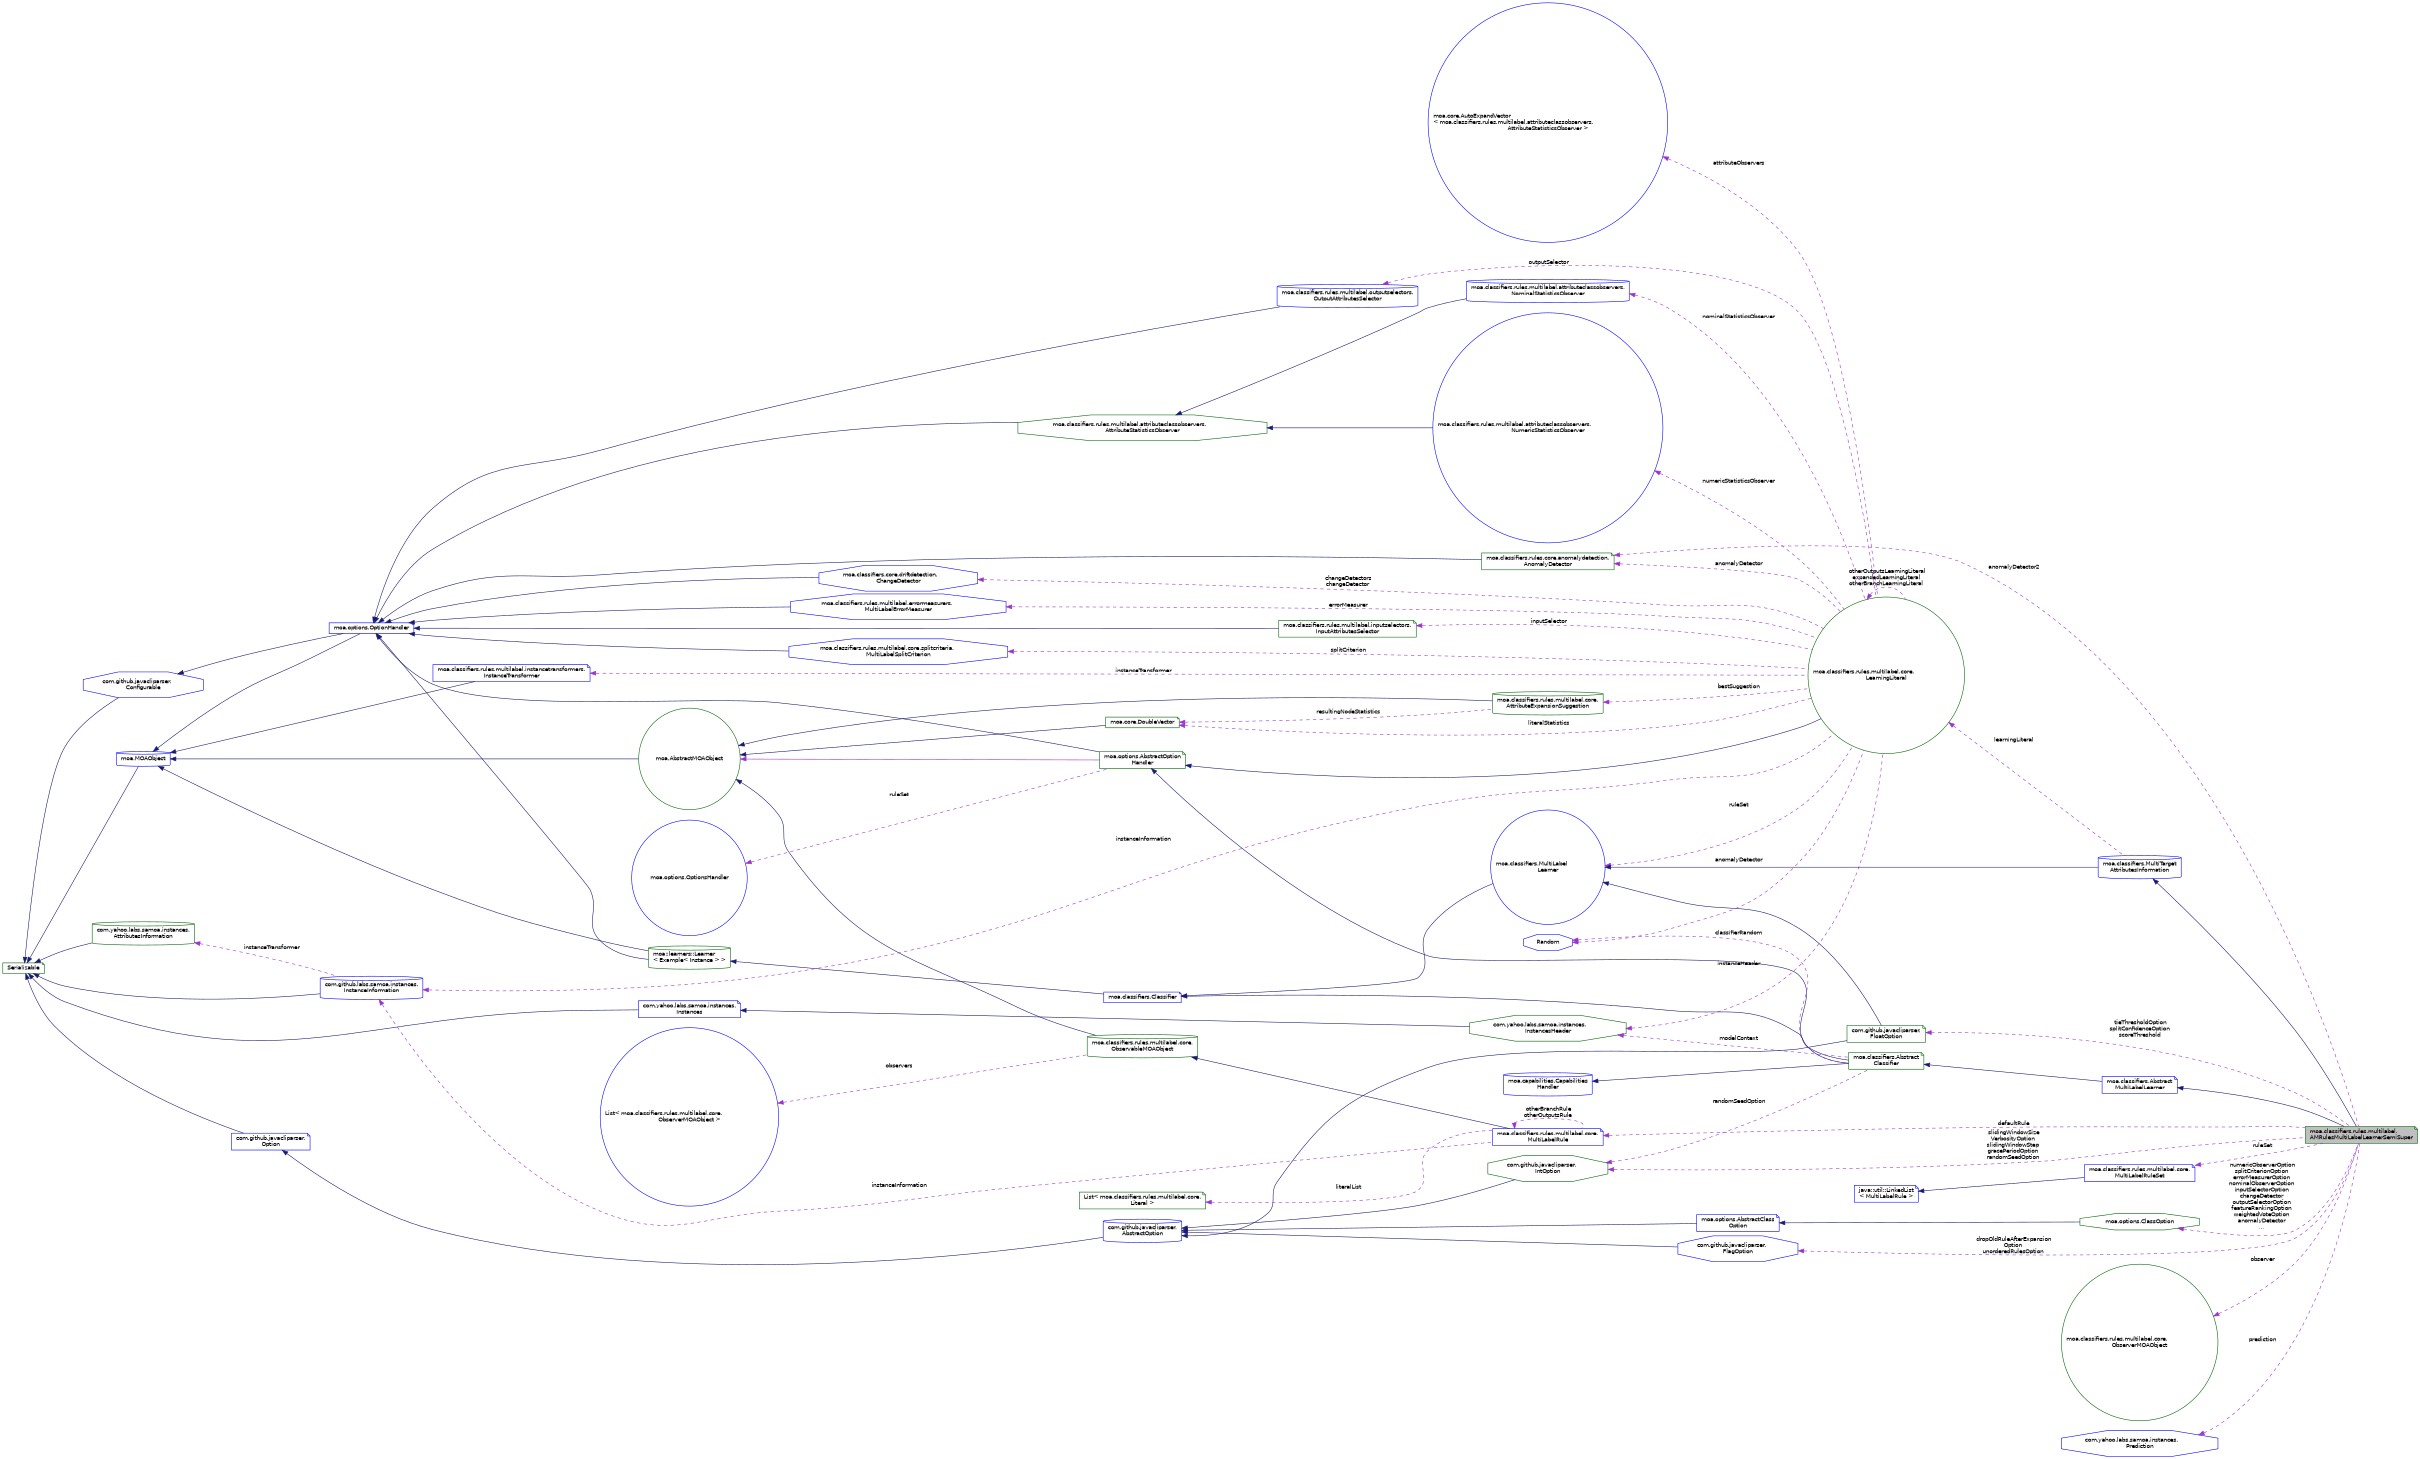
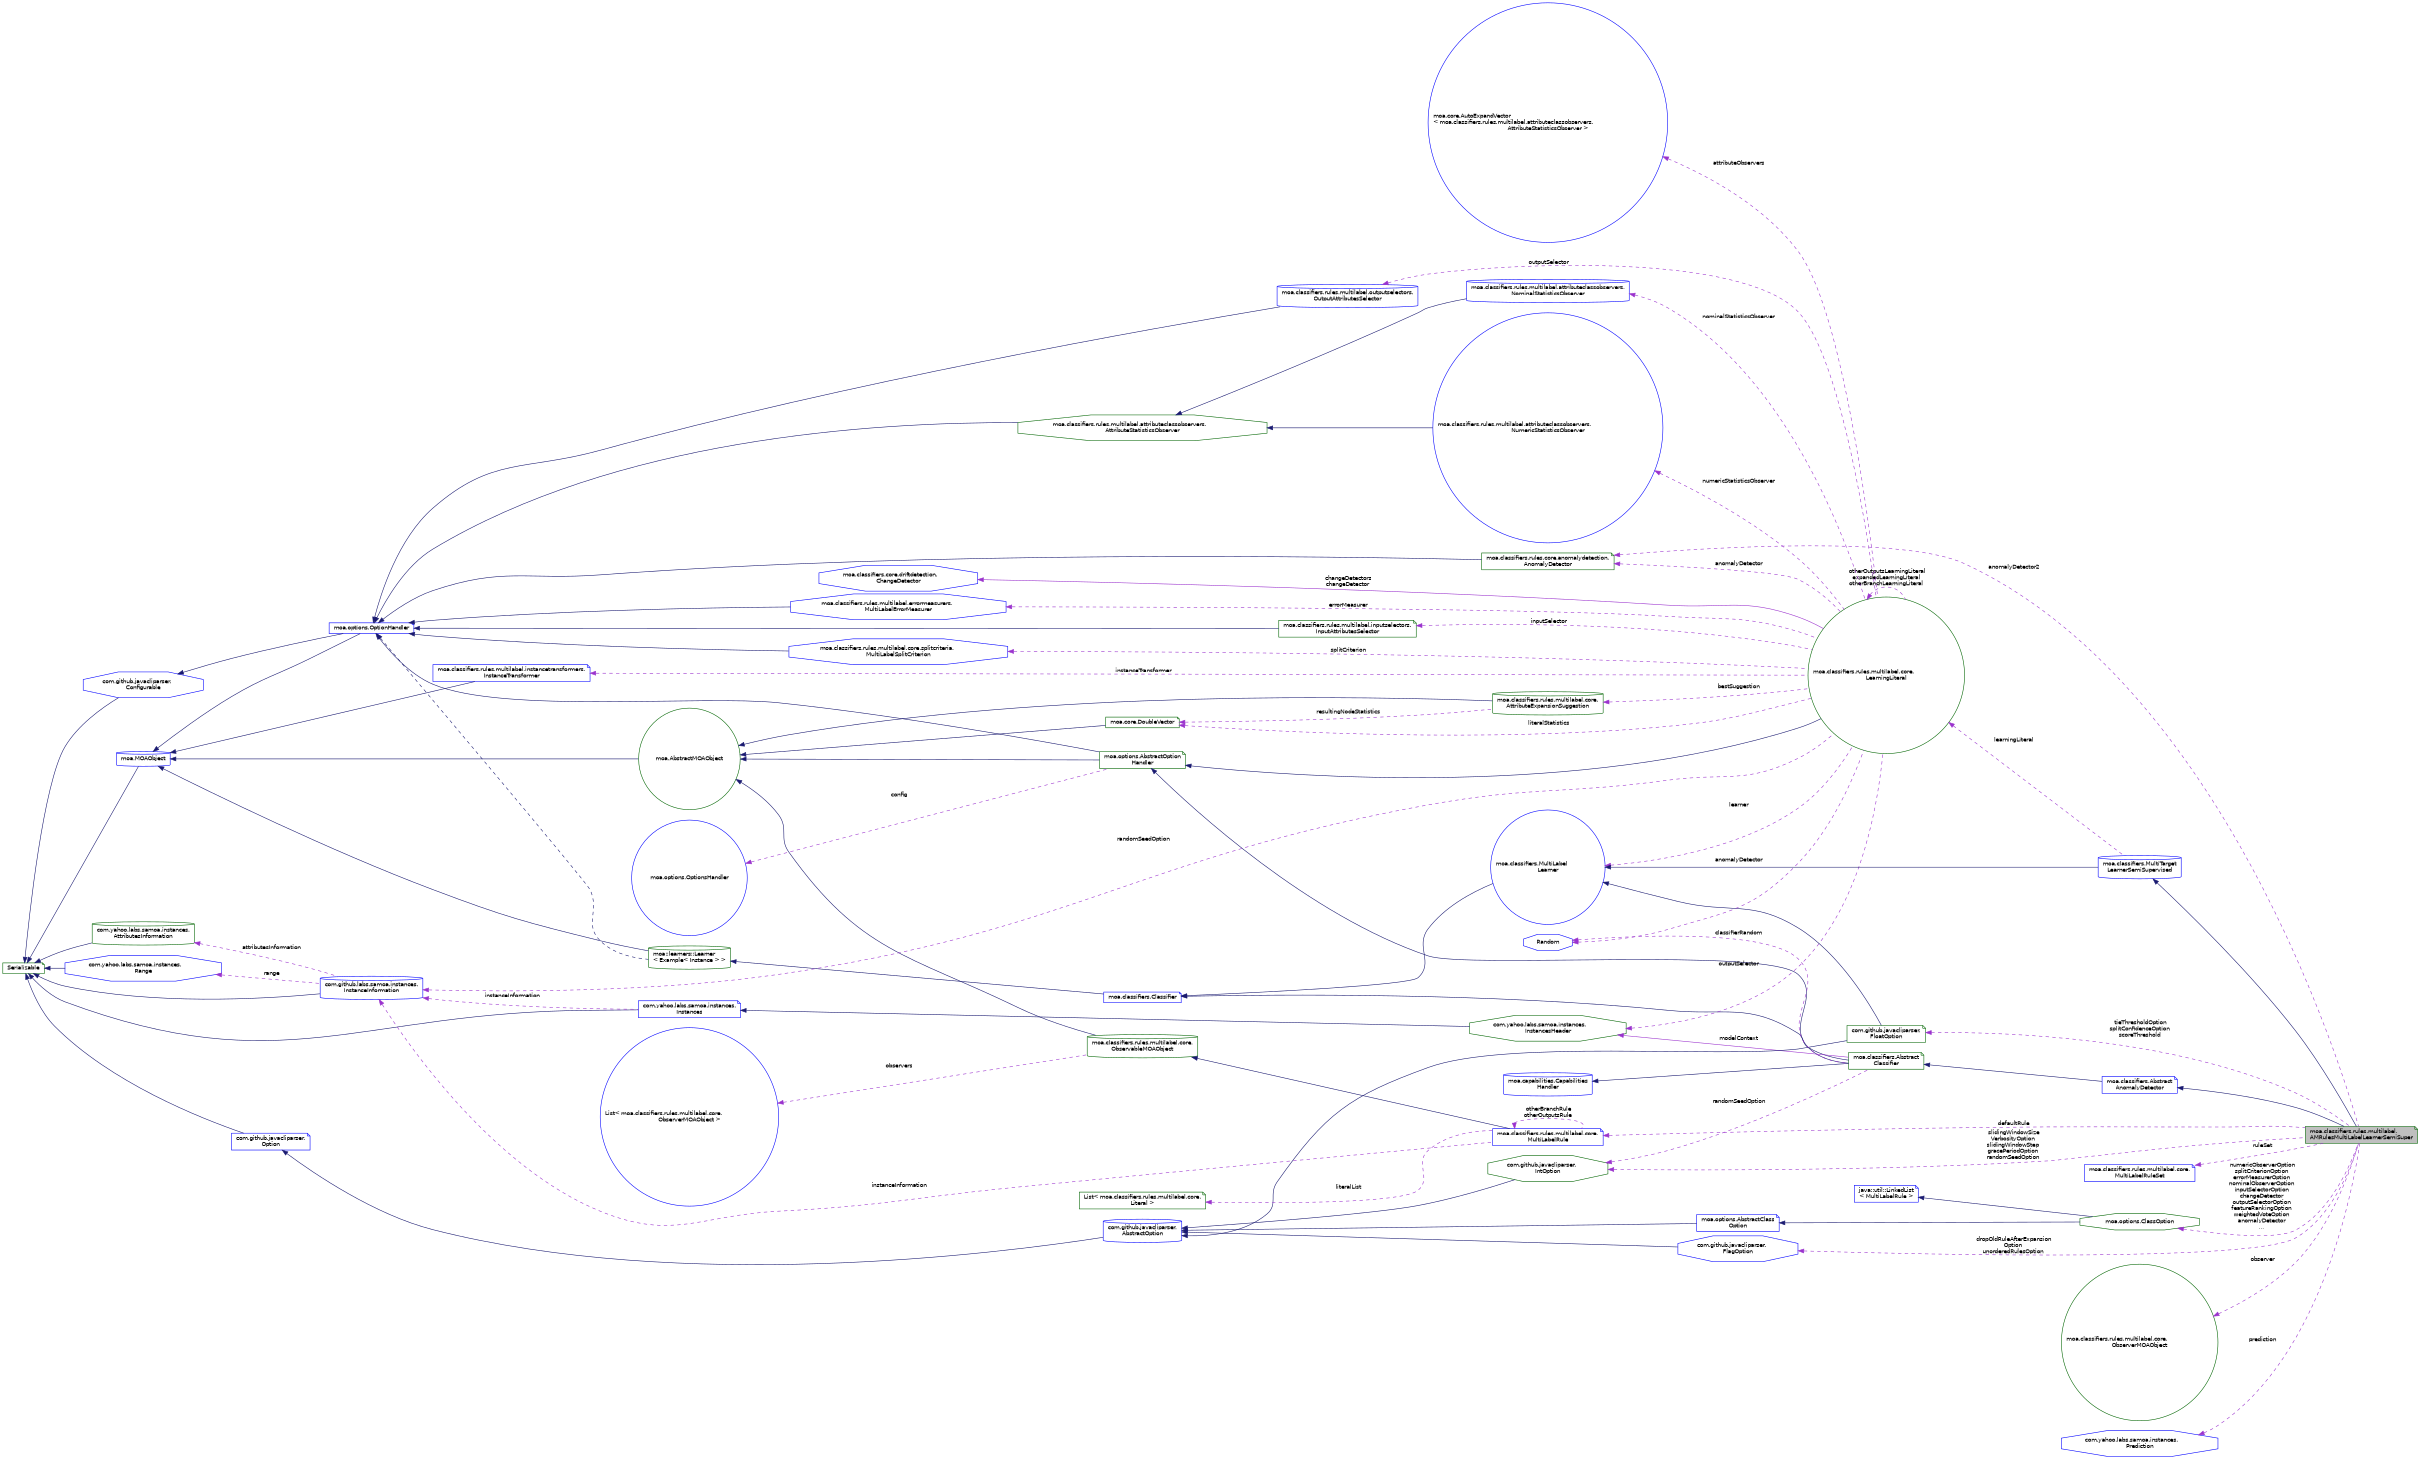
edge "moa.classifiers.core.driftdetection. ChangeDetector" -> "moa.options.OptionHandler": removed
edge "moa.classifiers.rules.multilabel.core. LearningLiteral" -> "moa.classifiers.core.driftdetection. ChangeDetector": style dashed -> solid
edge "moa.options.AbstractOption Handler" -> "moa.AbstractMOAObject": color darkorchid3 -> midnightblue
edge "moa.options.AbstractOption Handler" -> "moa.options.OptionsHandler": label " ruleSet" -> " config"
edge "moa::learners::Learner < Example< Instance > >" -> "moa.options.OptionHandler": style solid -> dashed
edge "moa.classifiers.rules.multilabel.core. LearningLiteral" -> "moa.classifiers.MultiLabel Learner": label " ruleSet" -> " learner"
edge "moa.classifiers.rules.multilabel.core. LearningLiteral" -> "com.github.labs.samoa.instances. InstanceInformation": label " instanceInformation" -> " randomSeedOption"
node "moa.classifiers.MultiTarget AttributesInformation": label "moa.classifiers.MultiTarget AttributesInformation" -> "moa.classifiers.MultiTarget LearnerSemiSupervised"
edge "com.github.labs.samoa.instances. InstanceInformation" -> "com.yahoo.labs.samoa.instances. AttributesInformation": label " instanceTransformer" -> " attributesInformation"
edge "moa.classifiers.rules.multilabel.core. LearningLiteral" -> "com.yahoo.labs.samoa.instances. InstancesHeader": label " instanceHeader" -> " outputSelector"
node "com.yahoo.labs.samoa.instances. Range": added
edge "com.yahoo.labs.samoa.instances. Instances" -> "com.github.labs.samoa.instances. InstanceInformation": added, label "instanceInformation"
edge "moa.classifiers.Abstract Classifier" -> "com.yahoo.labs.samoa.instances. InstancesHeader": style dashed -> solid
node "moa.classifiers.Abstract MultiLabelLearner": label "moa.classifiers.Abstract MultiLabelLearner" -> "moa.classifiers.Abstract AnomalyDetector"
edge "moa.classifiers.rules.multilabel.core. MultiLabelRuleSet" -> "java::util::LinkedList < MultiLabelRule >": now "moa.options.ClassOption" -> "java::util::LinkedList < MultiLabelRule >"
